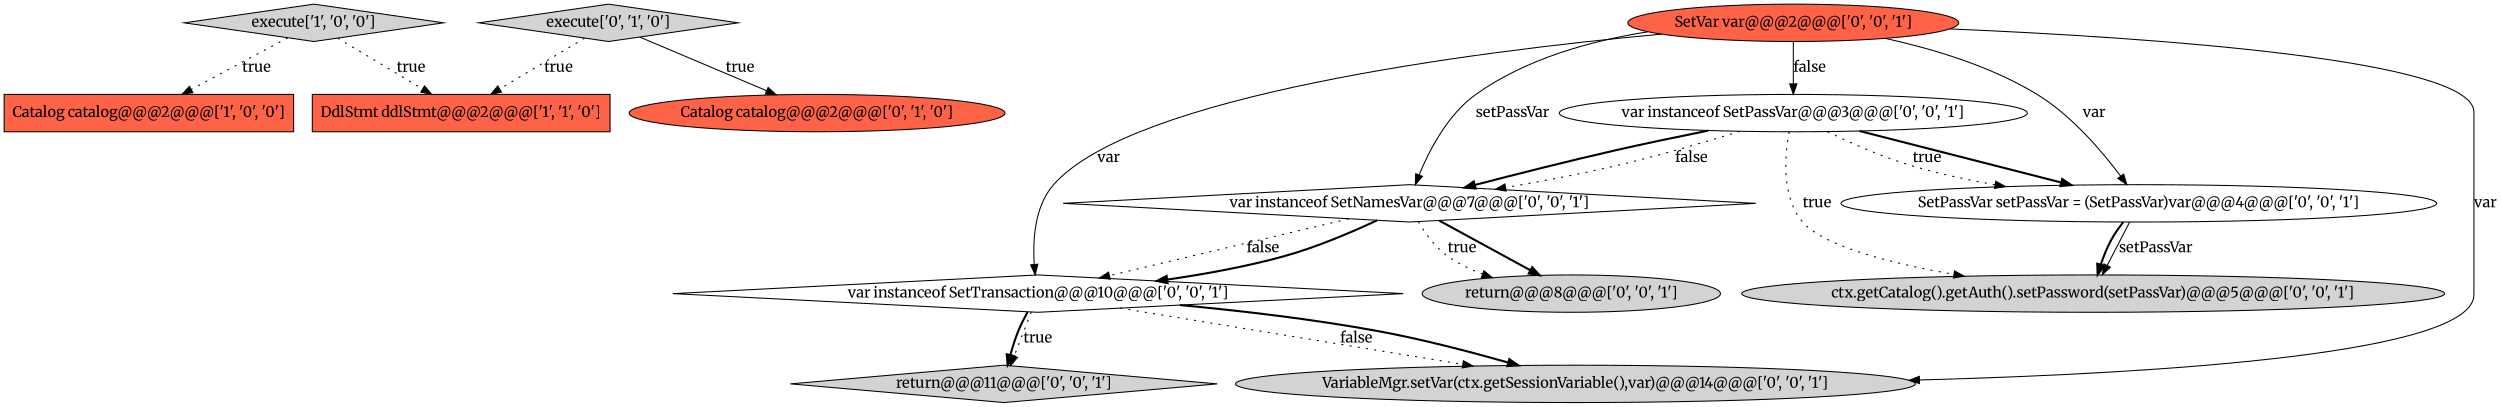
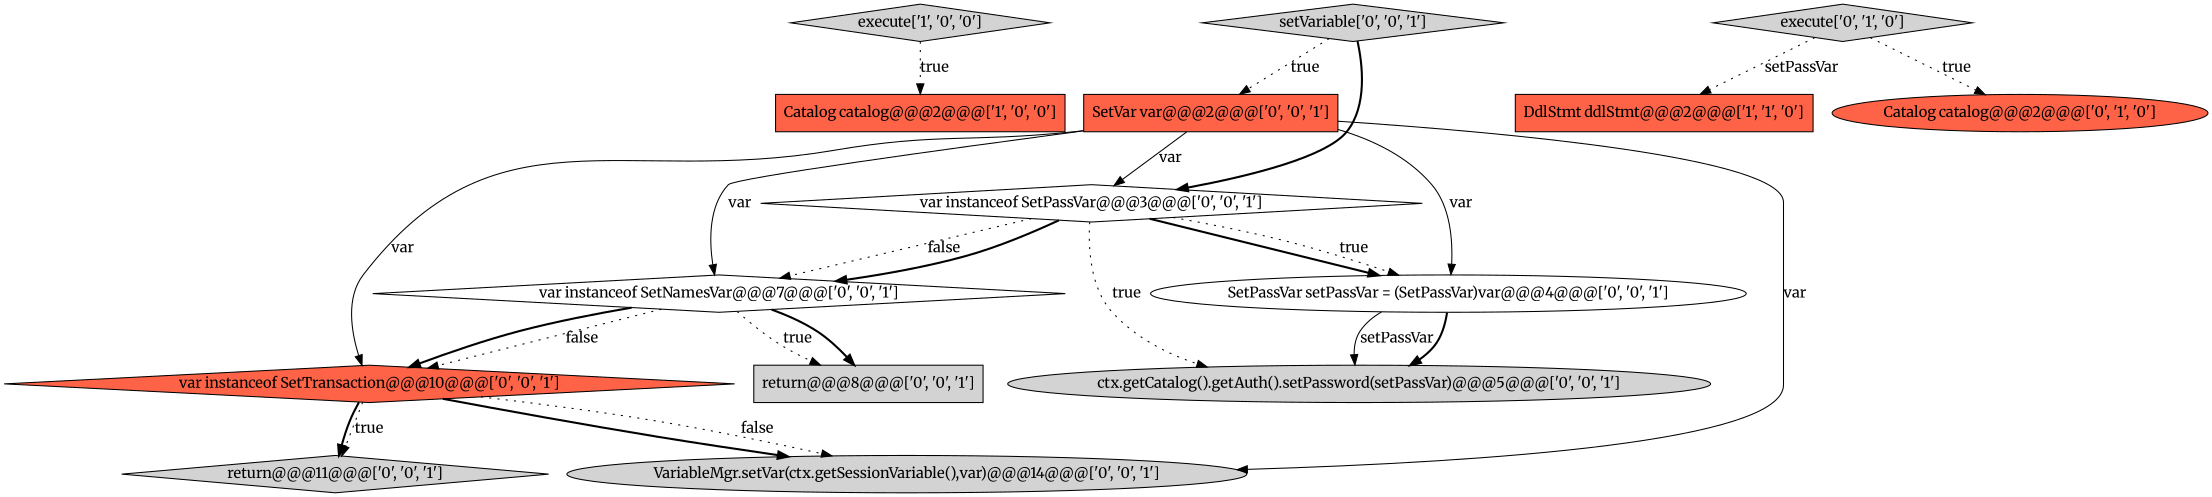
node "setVariable['0', '0', '1']": added
node "SetVar var@@@2@@@['0', '0', '1']": shape ellipse -> box
edge "execute['1', '0', '0']" -> "DdlStmt ddlStmt@@@2@@@['1', '1', '0']": removed, label "true"
edge "execute['0', '1', '0']" -> "Catalog catalog@@@2@@@['0', '1', '0']": style solid -> dotted
edge "execute['0', '1', '0']" -> "DdlStmt ddlStmt@@@2@@@['1', '1', '0']": label "true" -> "setPassVar"
edge "SetVar var@@@2@@@['0', '0', '1']" -> "var instanceof SetPassVar@@@3@@@['0', '0', '1']": label "false" -> "var"
edge "SetVar var@@@2@@@['0', '0', '1']" -> "var instanceof SetNamesVar@@@7@@@['0', '0', '1']": label "setPassVar" -> "var"
node "var instanceof SetPassVar@@@3@@@['0', '0', '1']": shape ellipse -> diamond
node "var instanceof SetTransaction@@@10@@@['0', '0', '1']": fillcolor white -> tomato
node "return@@@8@@@['0', '0', '1']": shape ellipse -> box
